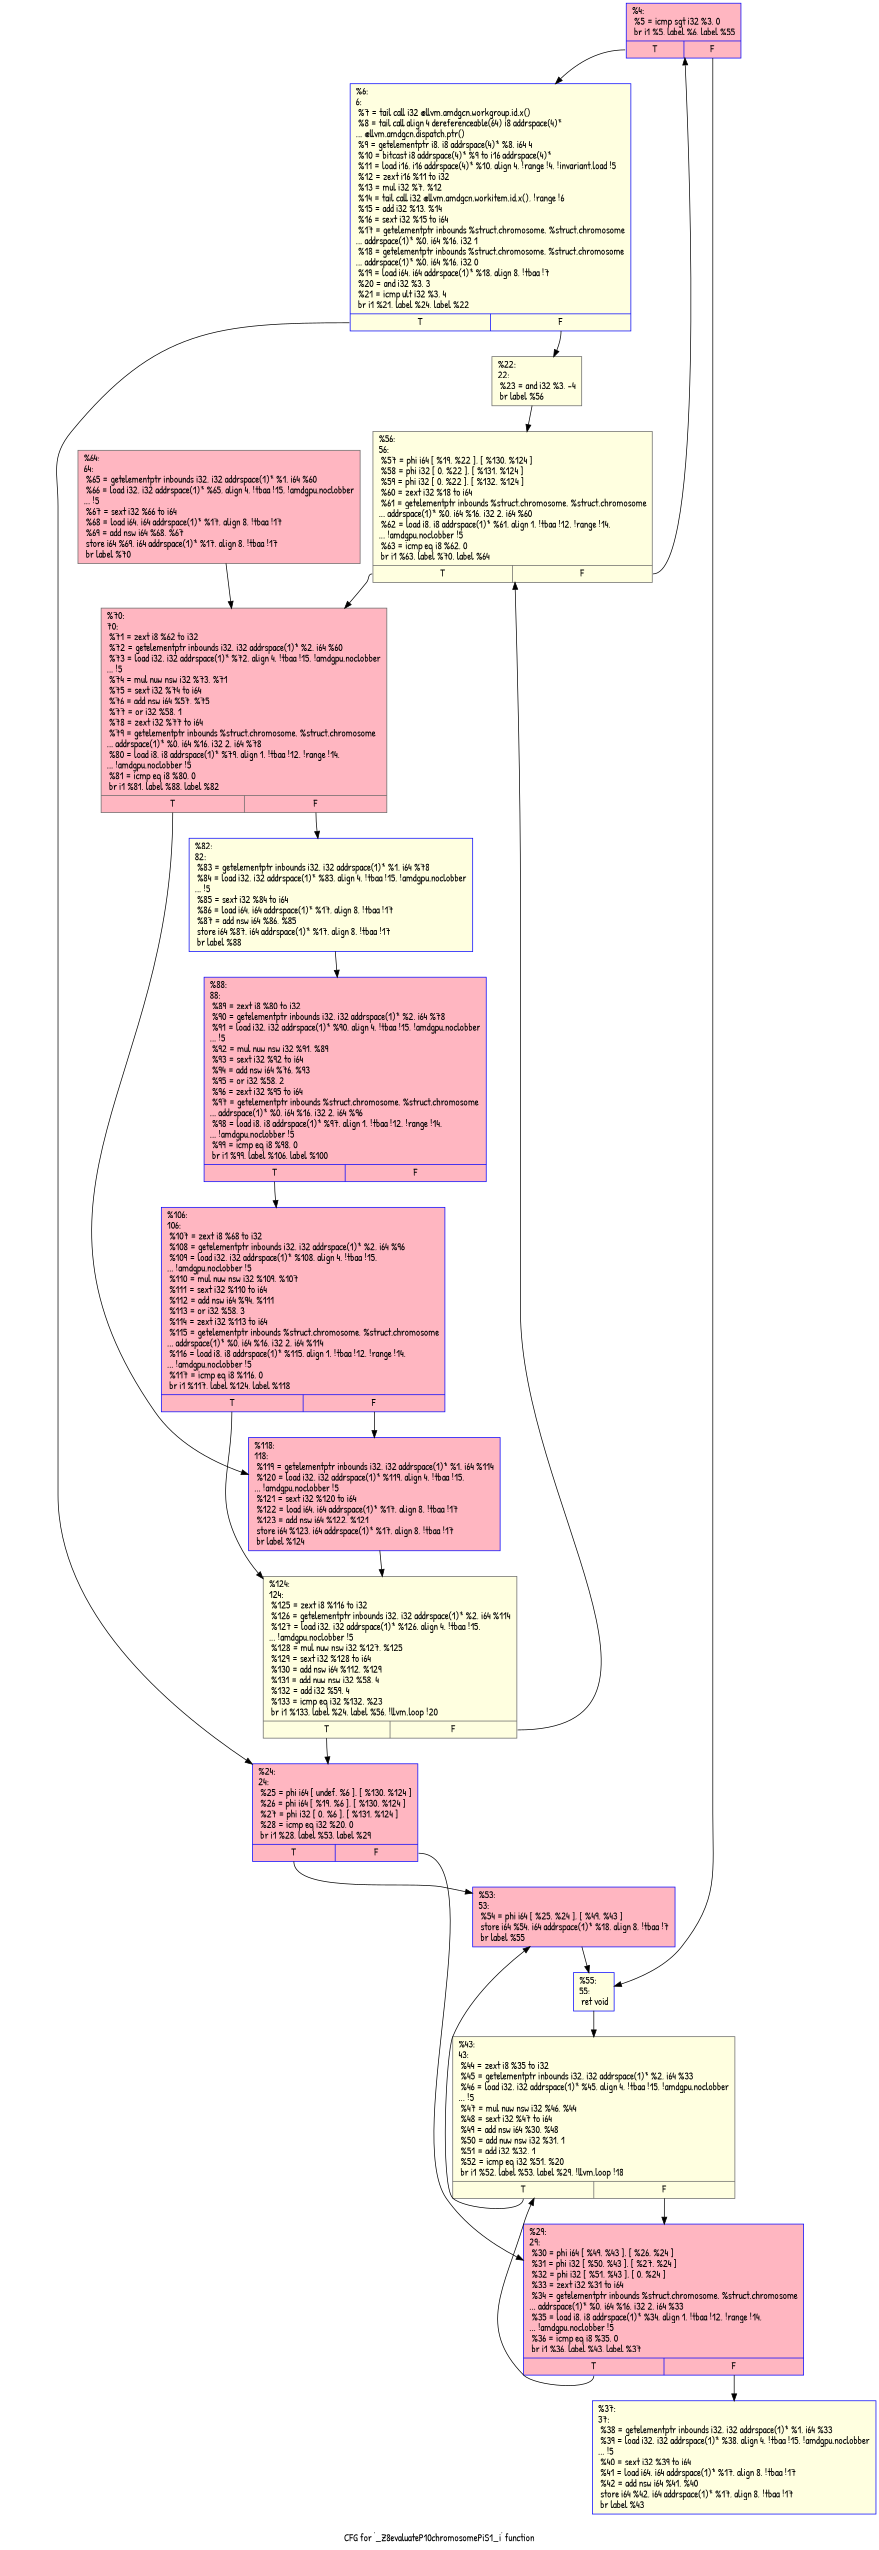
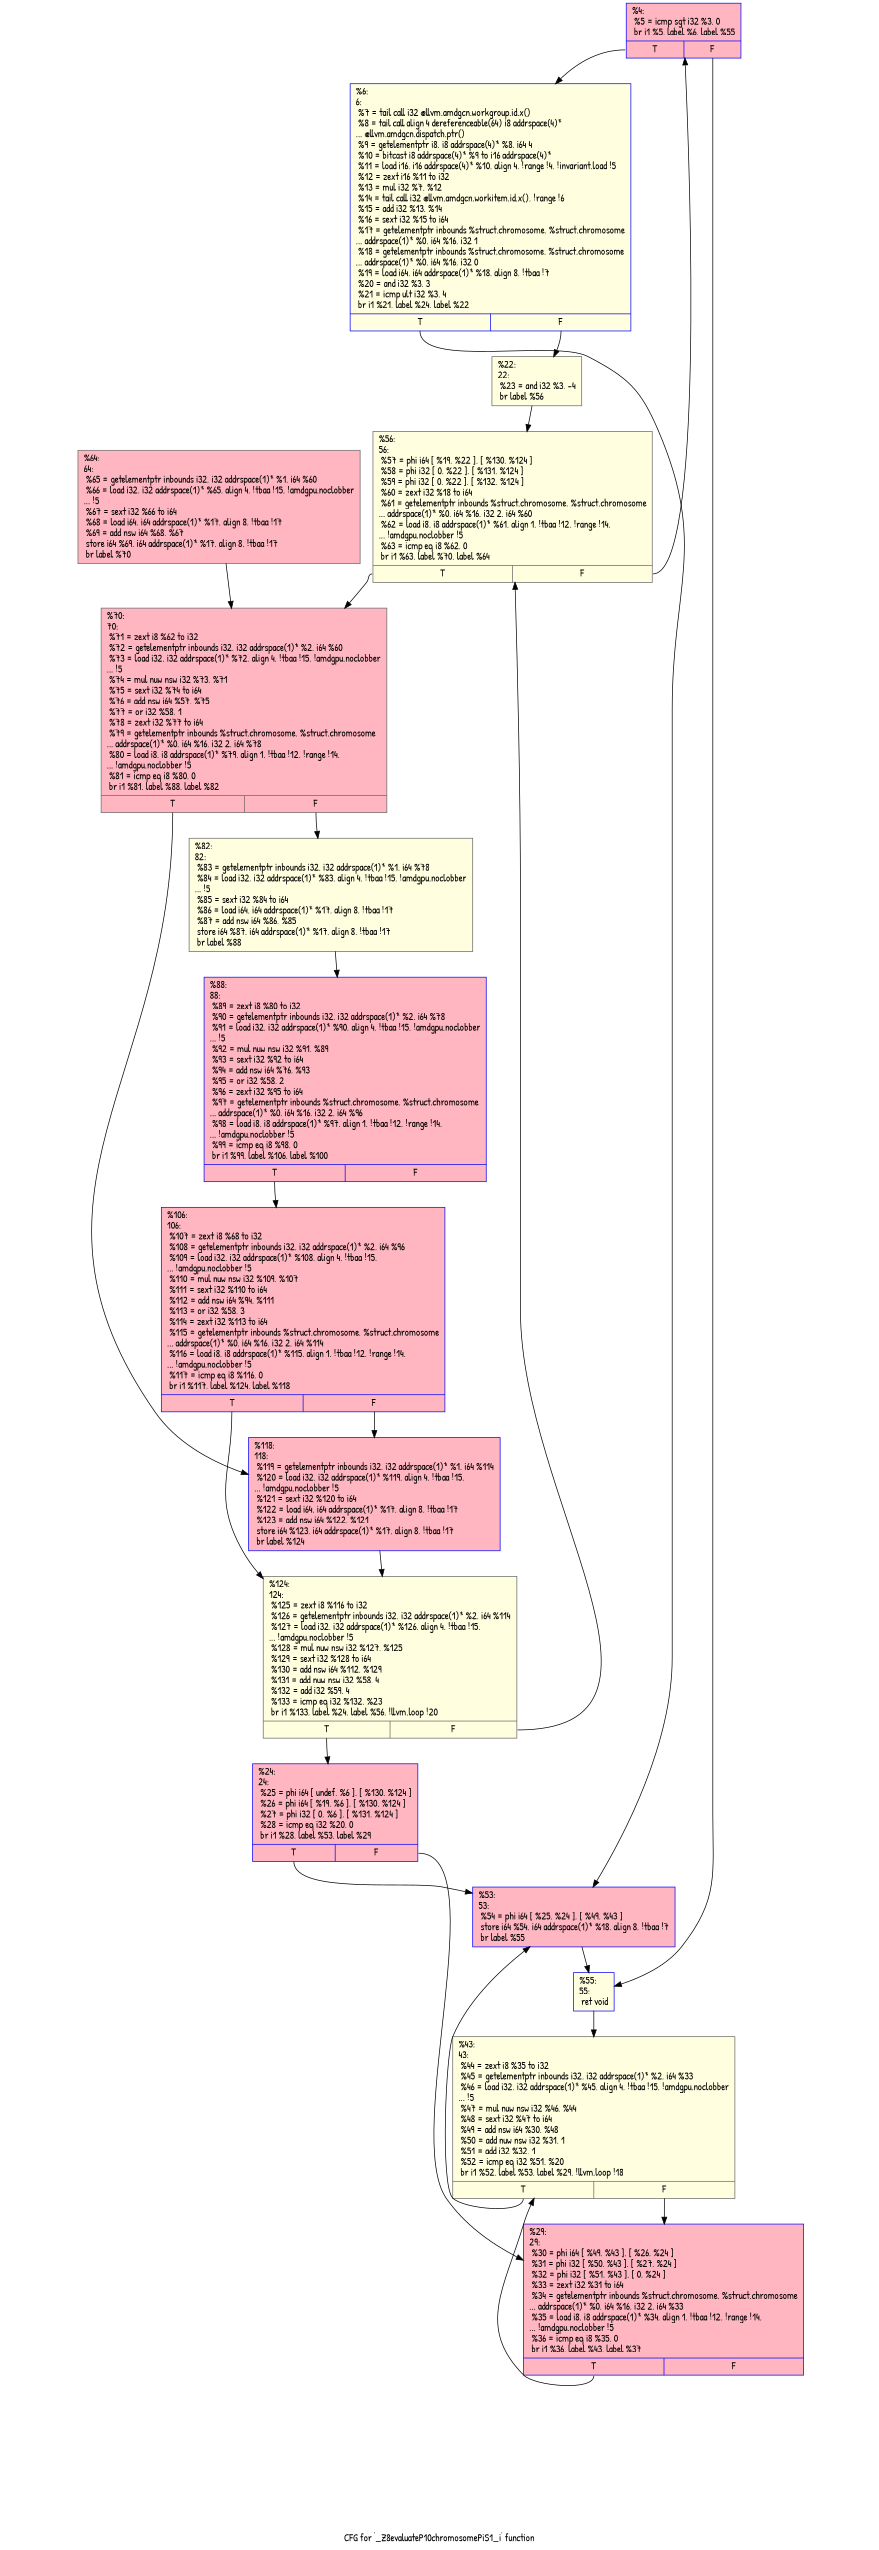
node "%82:": color blue -> gray40
edge "%6:" -> "%24:": now "%6:" -> "%53:"
node "%37:": removed
